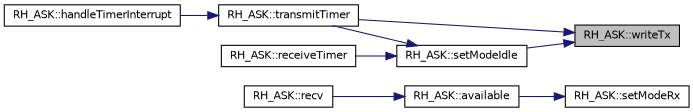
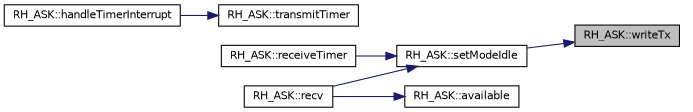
edge "RH_ASK::transmitTimer" -> "RH_ASK::writeTx": removed
edge "RH_ASK::transmitTimer" -> "RH_ASK::setModeIdle": now "RH_ASK::recv" -> "RH_ASK::setModeIdle"
node "RH_ASK::setModeRx": removed
